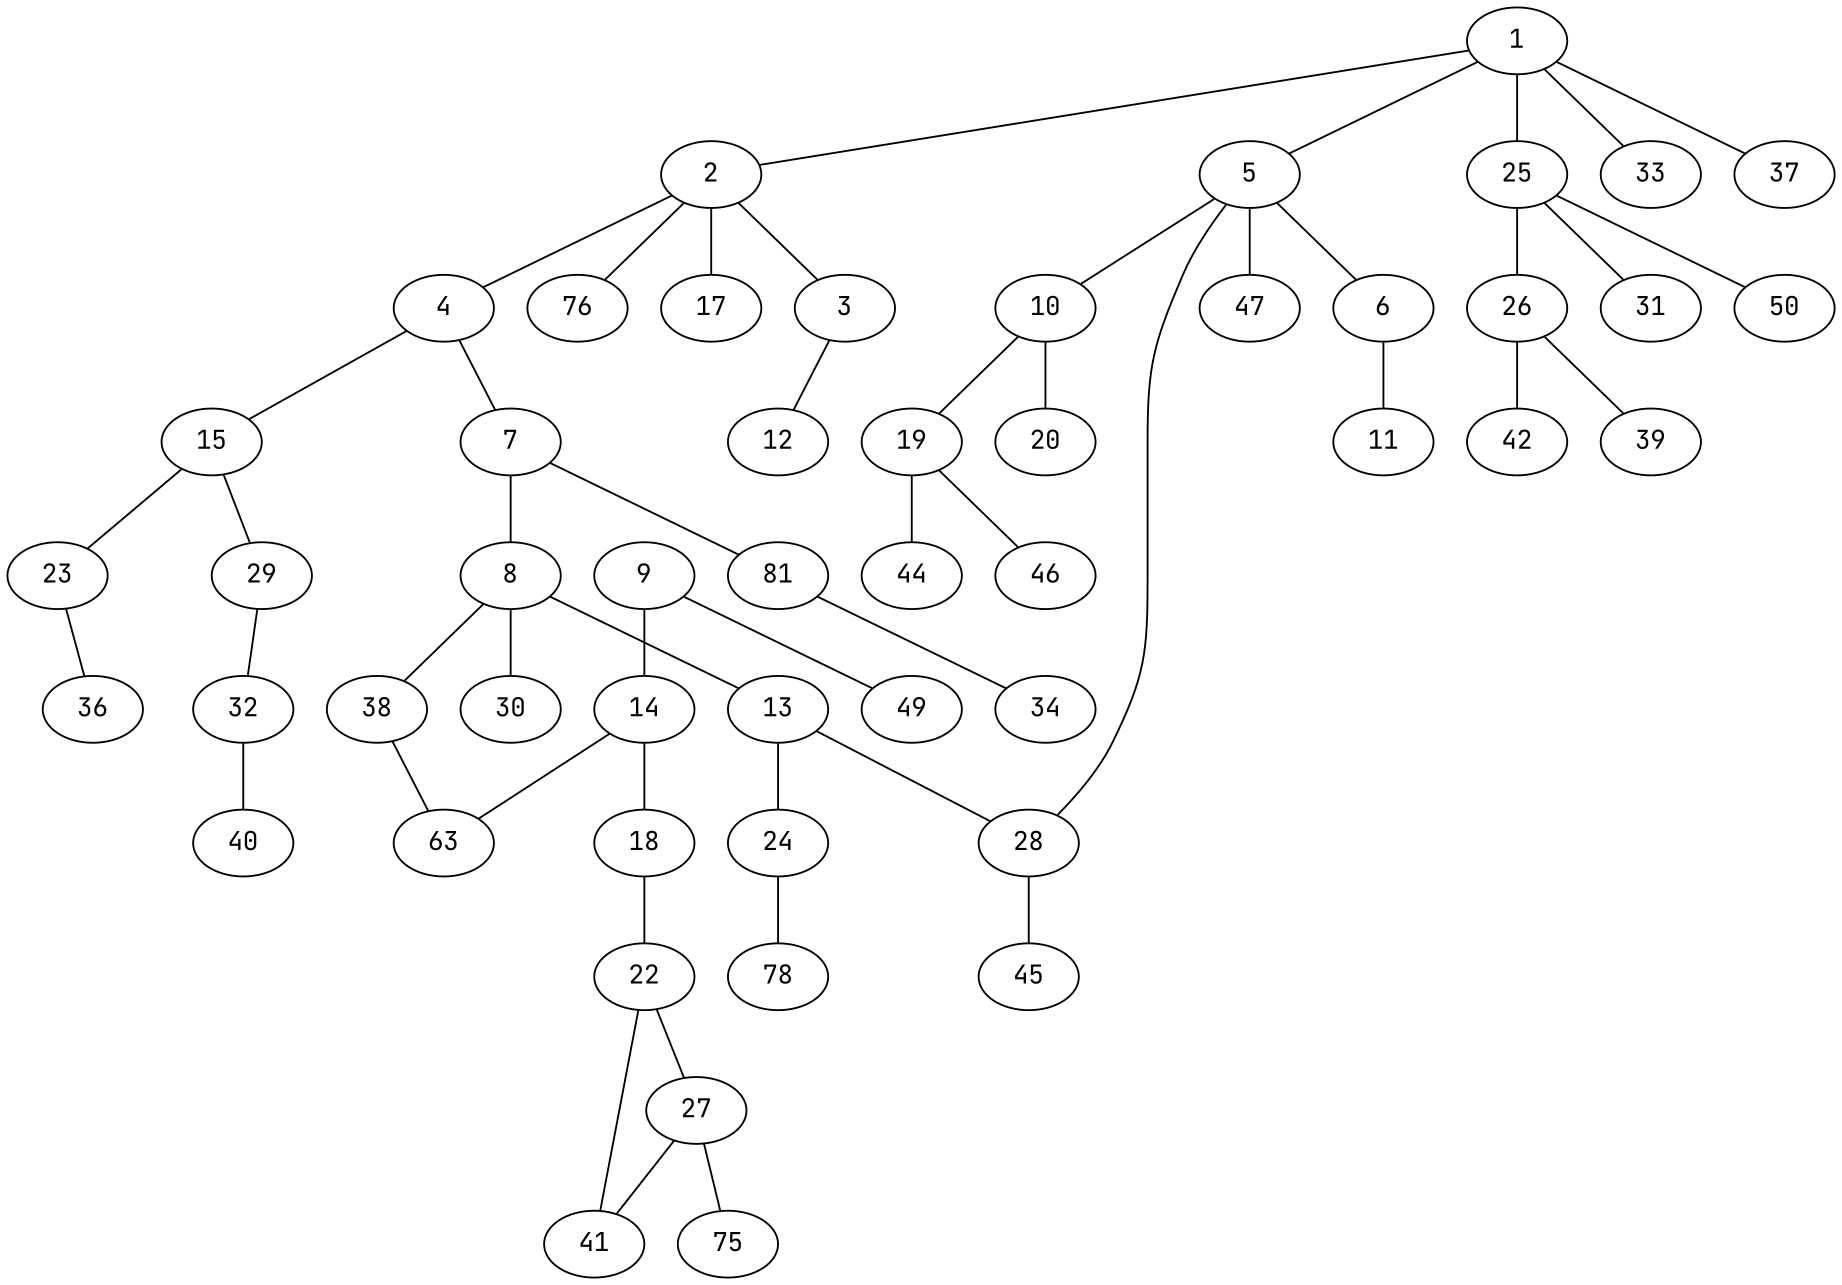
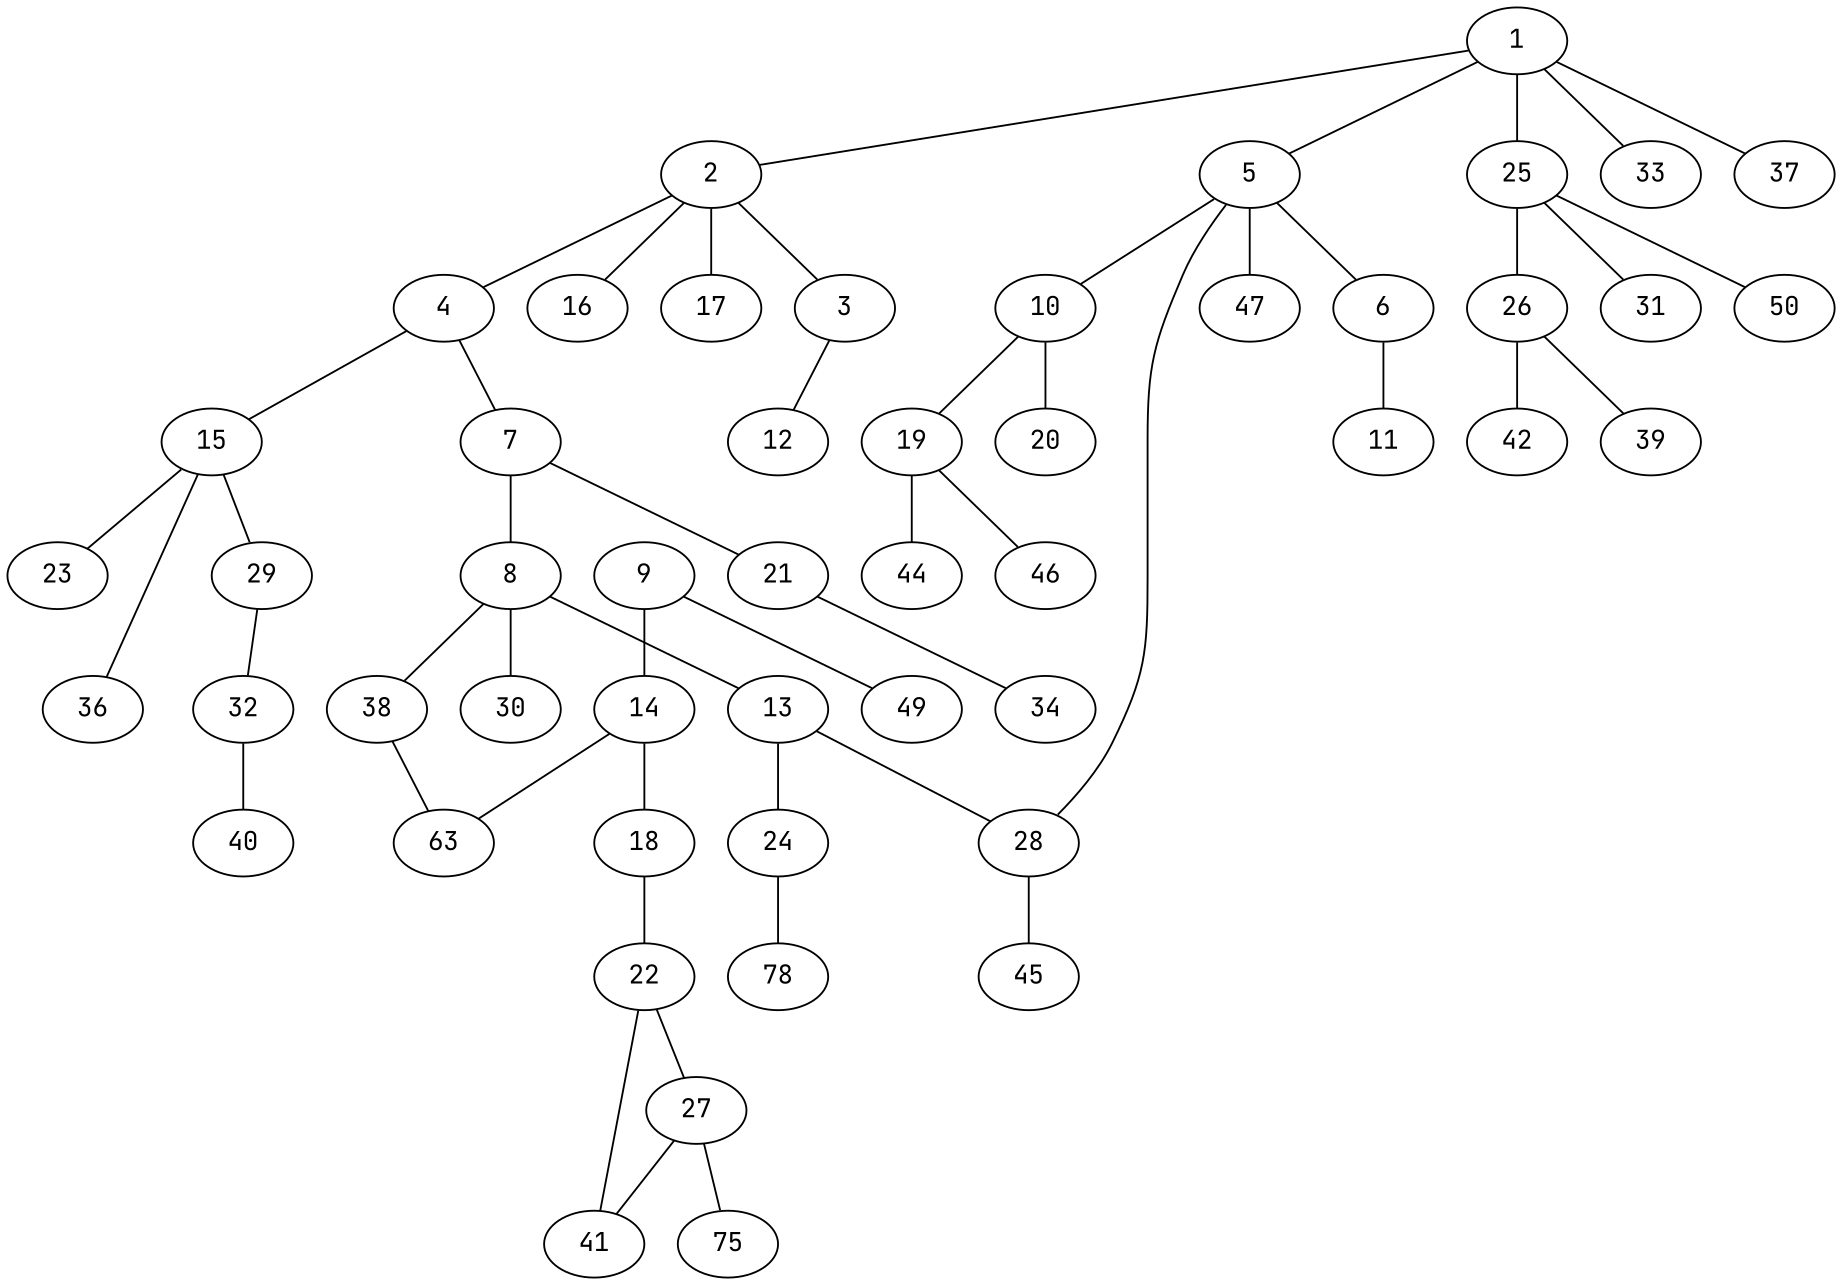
node "76": label "76" -> "16"
node "81": label "81" -> "21"
edge "23" -- "36": now "15" -- "36"
